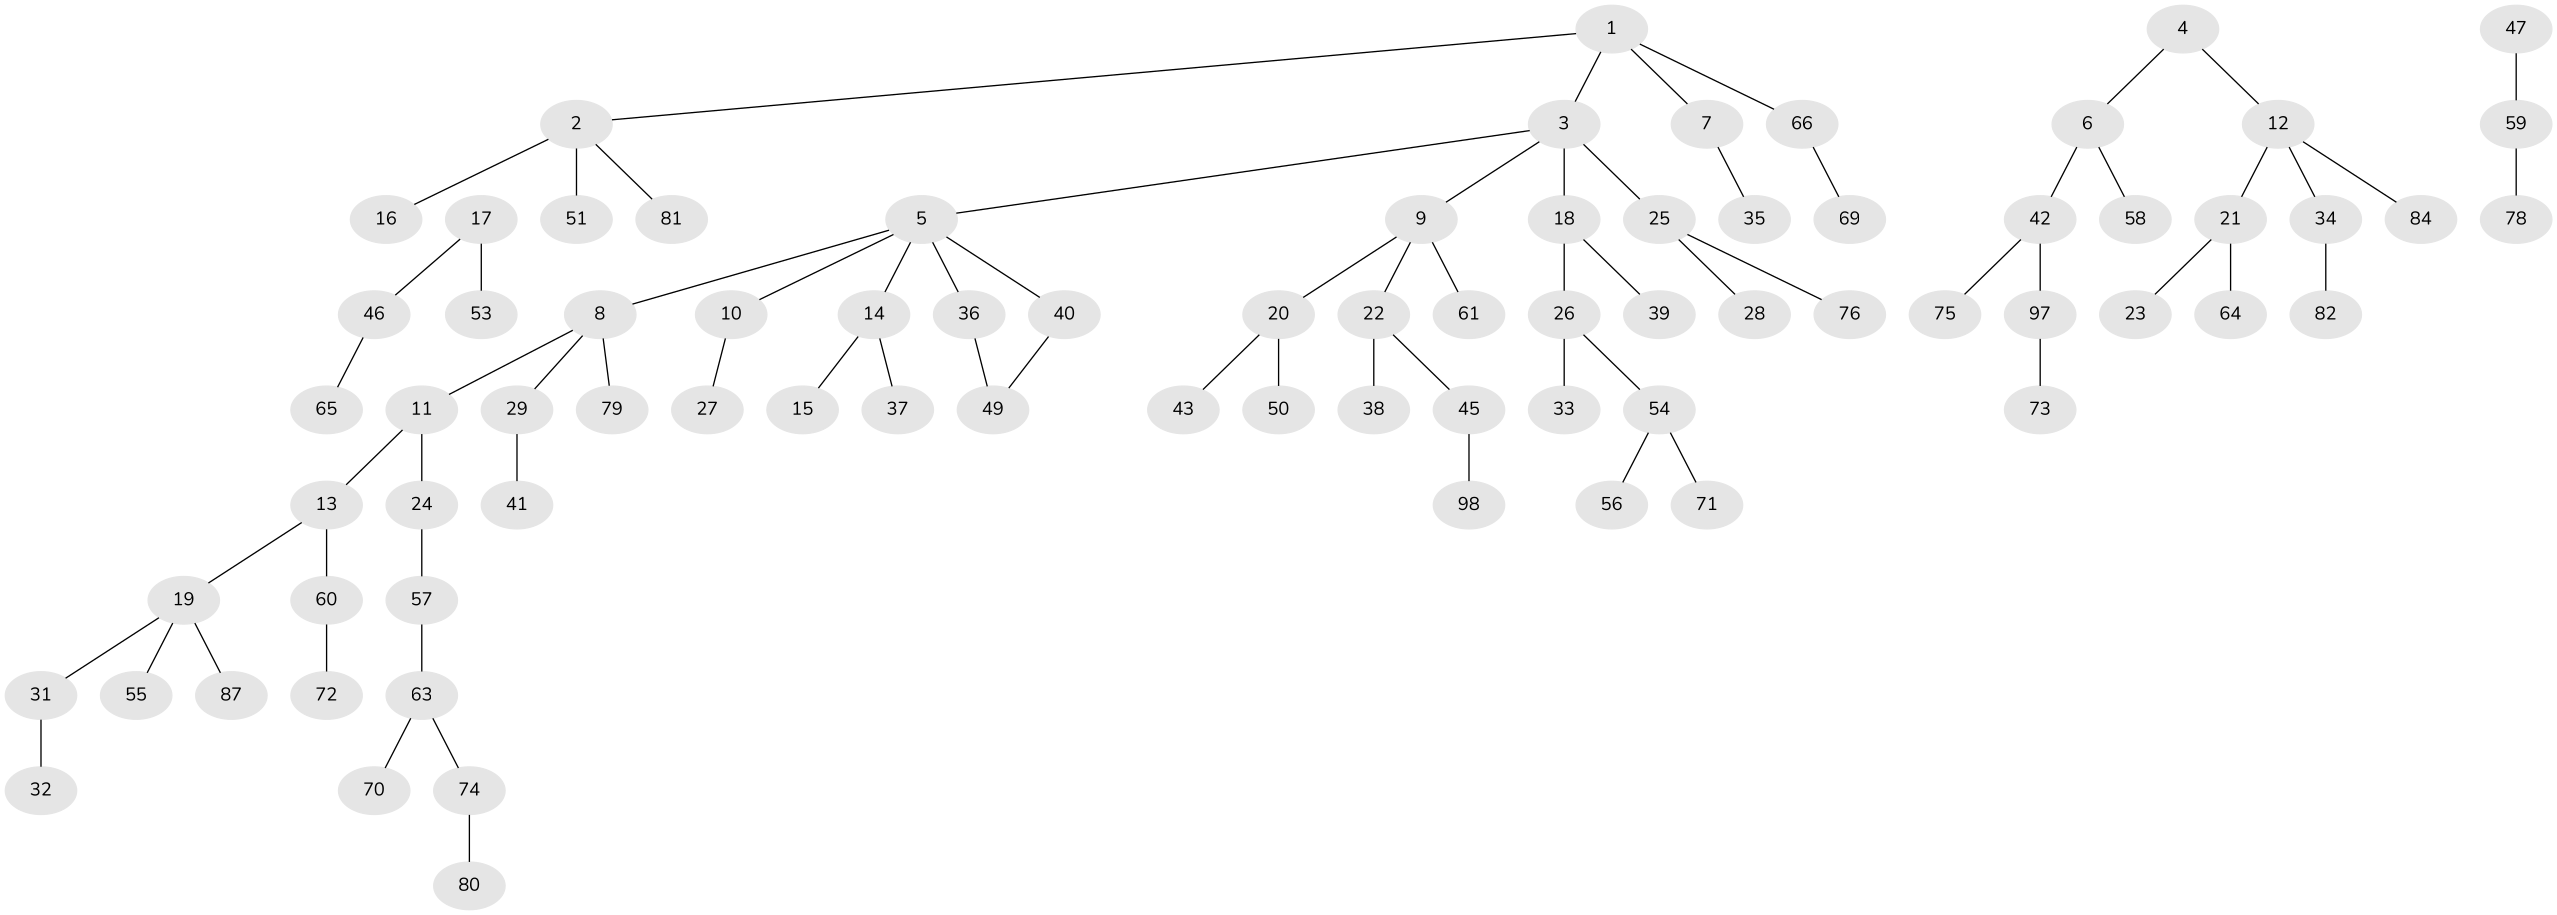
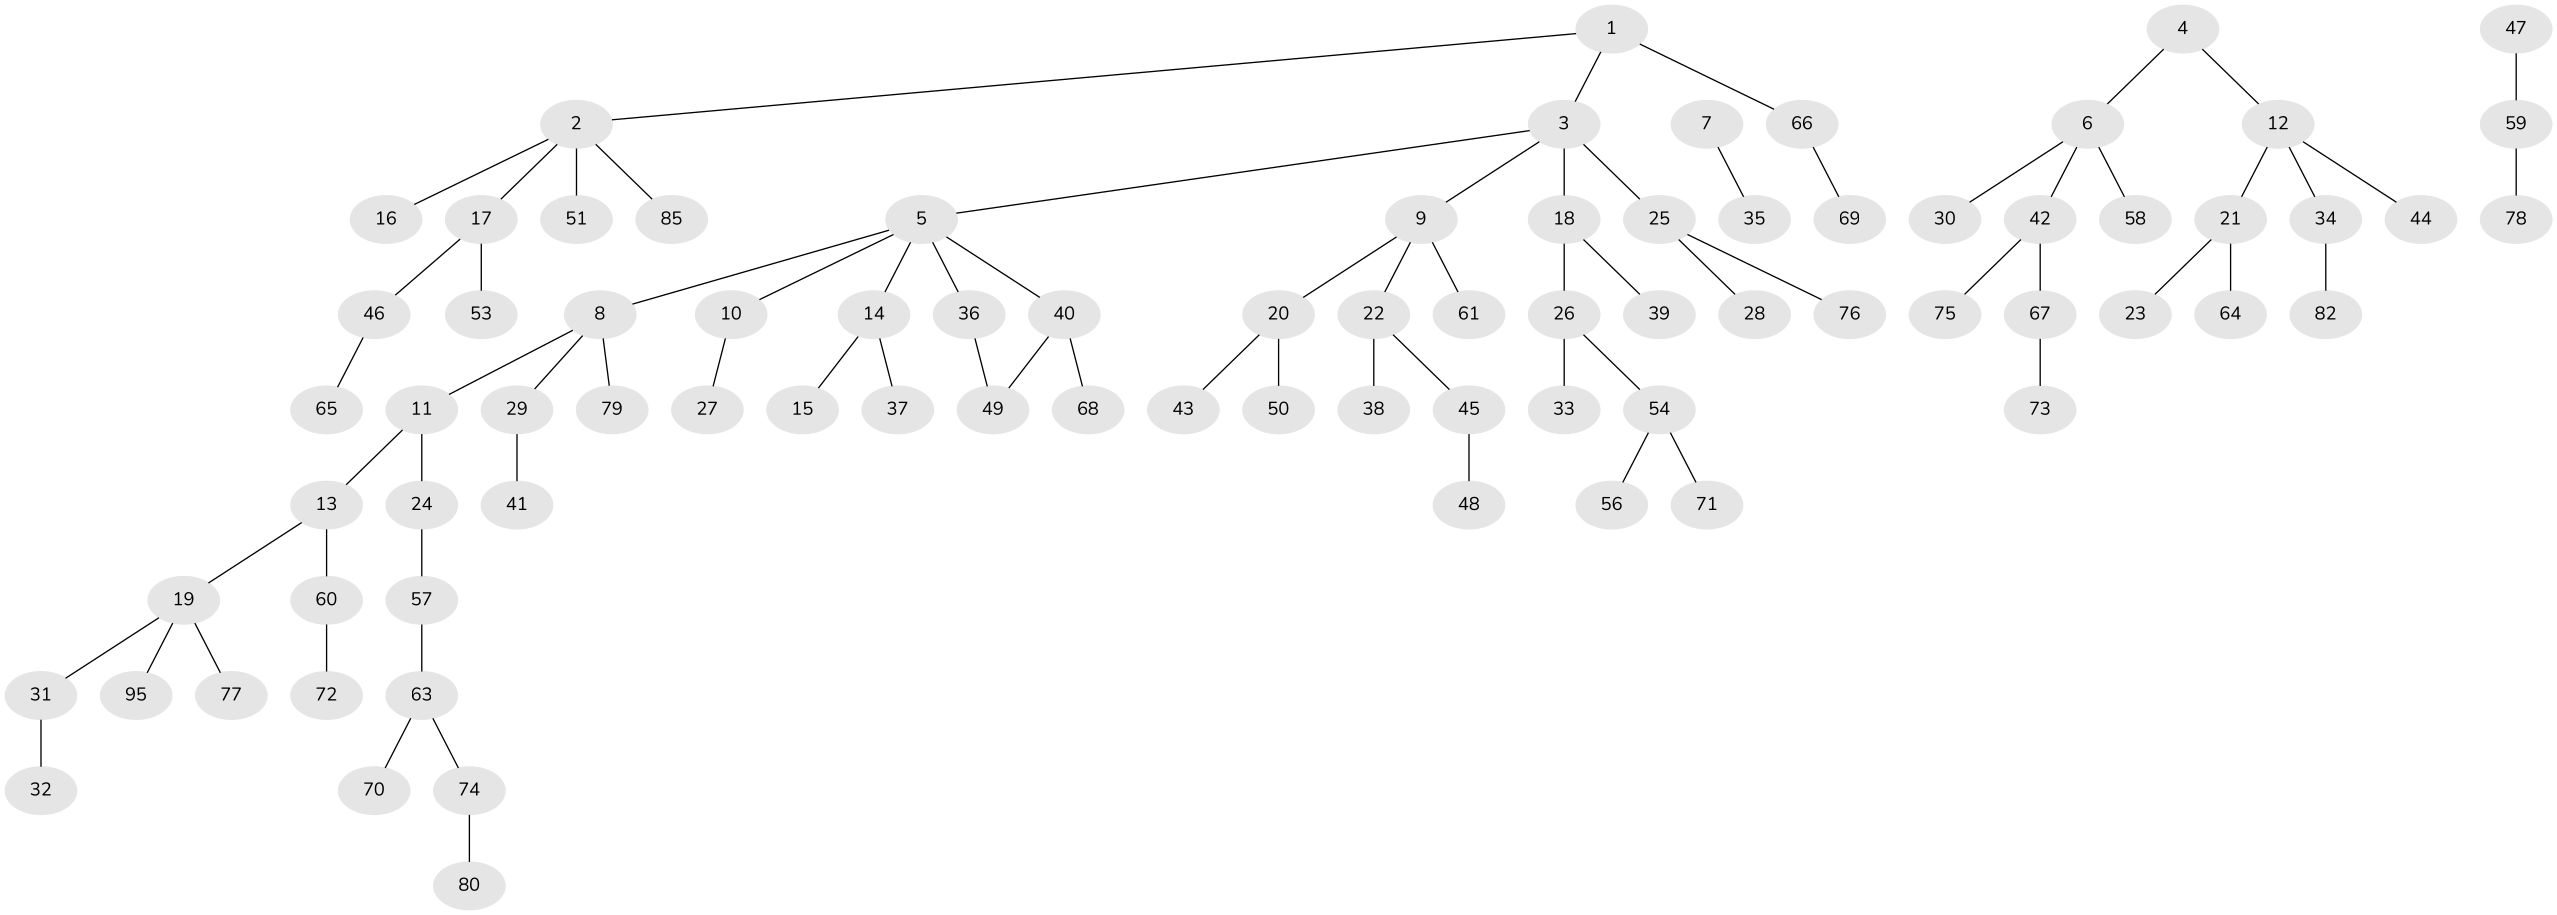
edge "1" -- "7": removed
edge "2" -- "17": added
node "81": label "81" -> "85"
node "30": added
node "84": label "84" -> "44"
node "97": label "97" -> "67"
node "68": added
node "98": label "98" -> "48"
node "55": label "55" -> "95"
node "87": label "87" -> "77"
